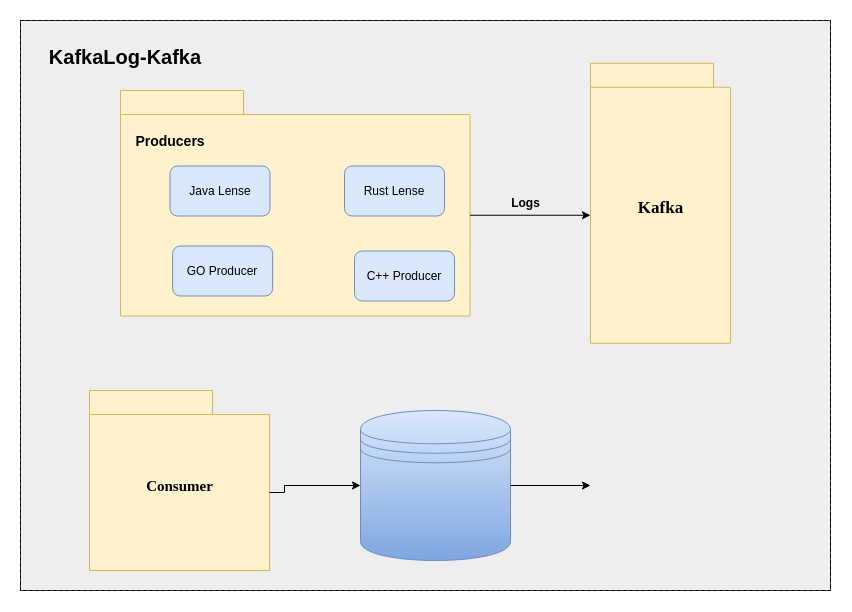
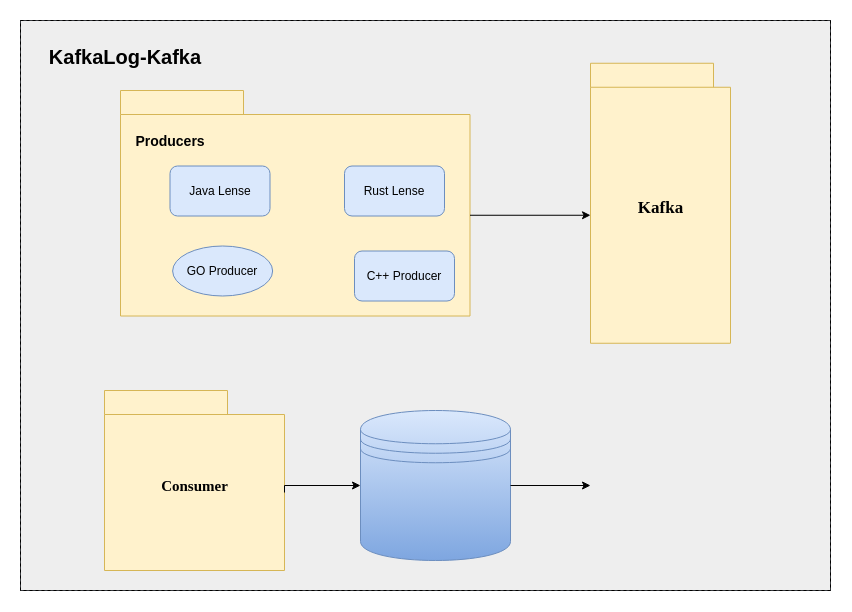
node "Logs": removed
node "GO Producer": shape rounded rectangle -> ellipse
node "Consumer": moved (180, 481) -> (195, 481)
